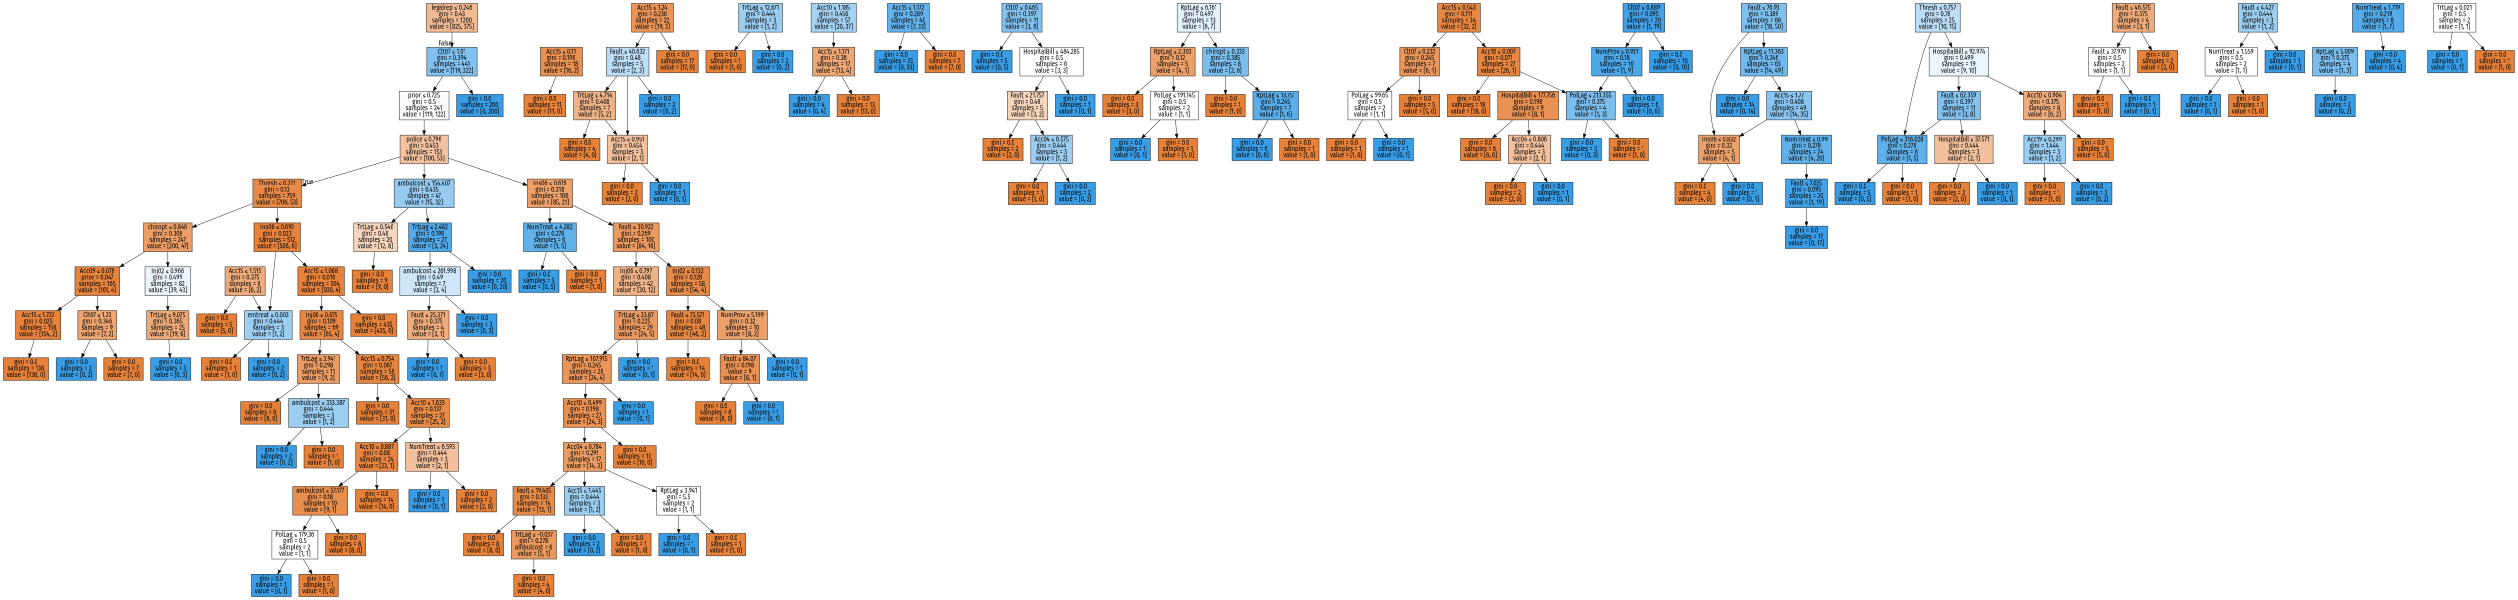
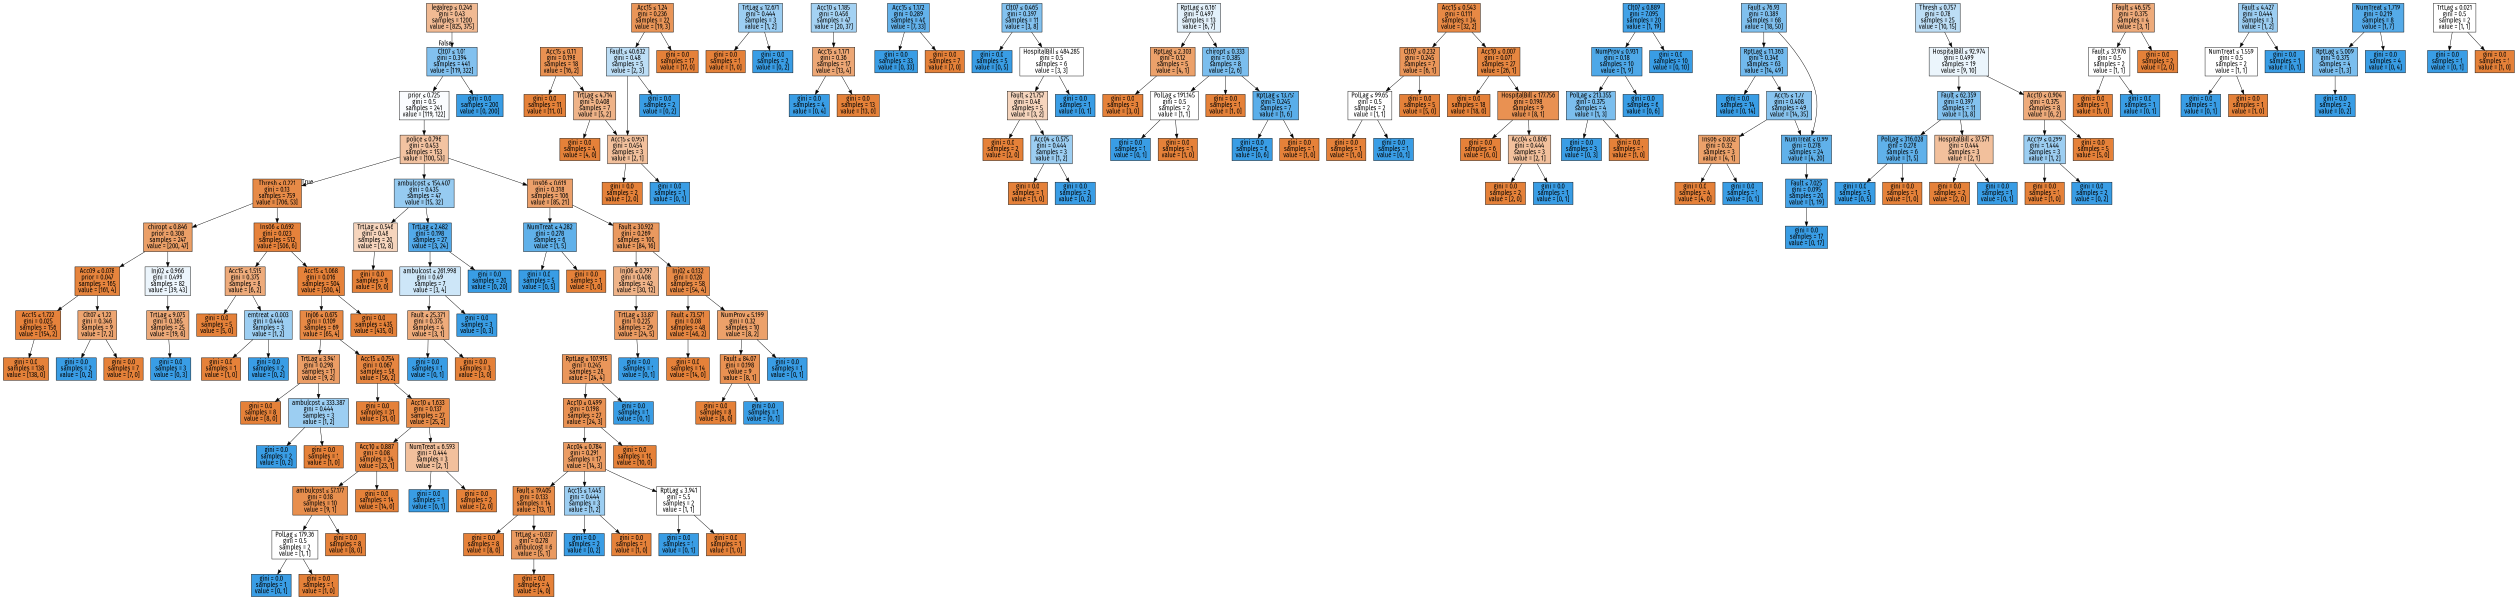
node "Clt07 ≤ 0.889": text "gini = 0.095" -> "gini = 7.095"
node "Acc10 ≤ 1.185": text "samples = 57" -> "samples = 47"
edge "NumTreat ≤ 1.719" -> "RptLag ≤ 5.009": added
edge "Fault ≤ 76.93" -> "Ins06 ≤ 0.832": now "Fault ≤ 76.93" -> "NumTreat ≤ 0.99"
edge "RptLag ≤ 2.303" -> "PolLag ≤ 191.145": now "chiropt ≤ 0.333" -> "PolLag ≤ 191.145"
edge "Acc10 ≤ 0.007" -> "PolLag ≤ 213.355": now "Acc10 ≤ 0.007" -> "HospitalBill ≤ 177.756"
edge "Thresh ≤ 0.757" -> "PolLag ≤ 316.028": removed
edge "Fault ≤ 40.632" -> "TrtLag ≤ 4.714": now "Acc15 ≤ 0.11" -> "TrtLag ≤ 4.714"
node "Ins06 ≤ 0.832": text "samples = 5" -> "samples = 3"
node "chiropt ≤ 0.846": text "gini = 0.308" -> "prior = 0.308"
edge "Ins06 ≤ 0.692" -> "emtreat ≤ 0.003": now "Ins06 ≤ 0.692" -> "Acc15 ≤ 1.515"
edge "TrtLag ≤ 33.87" -> "RptLag ≤ 107.915": removed
